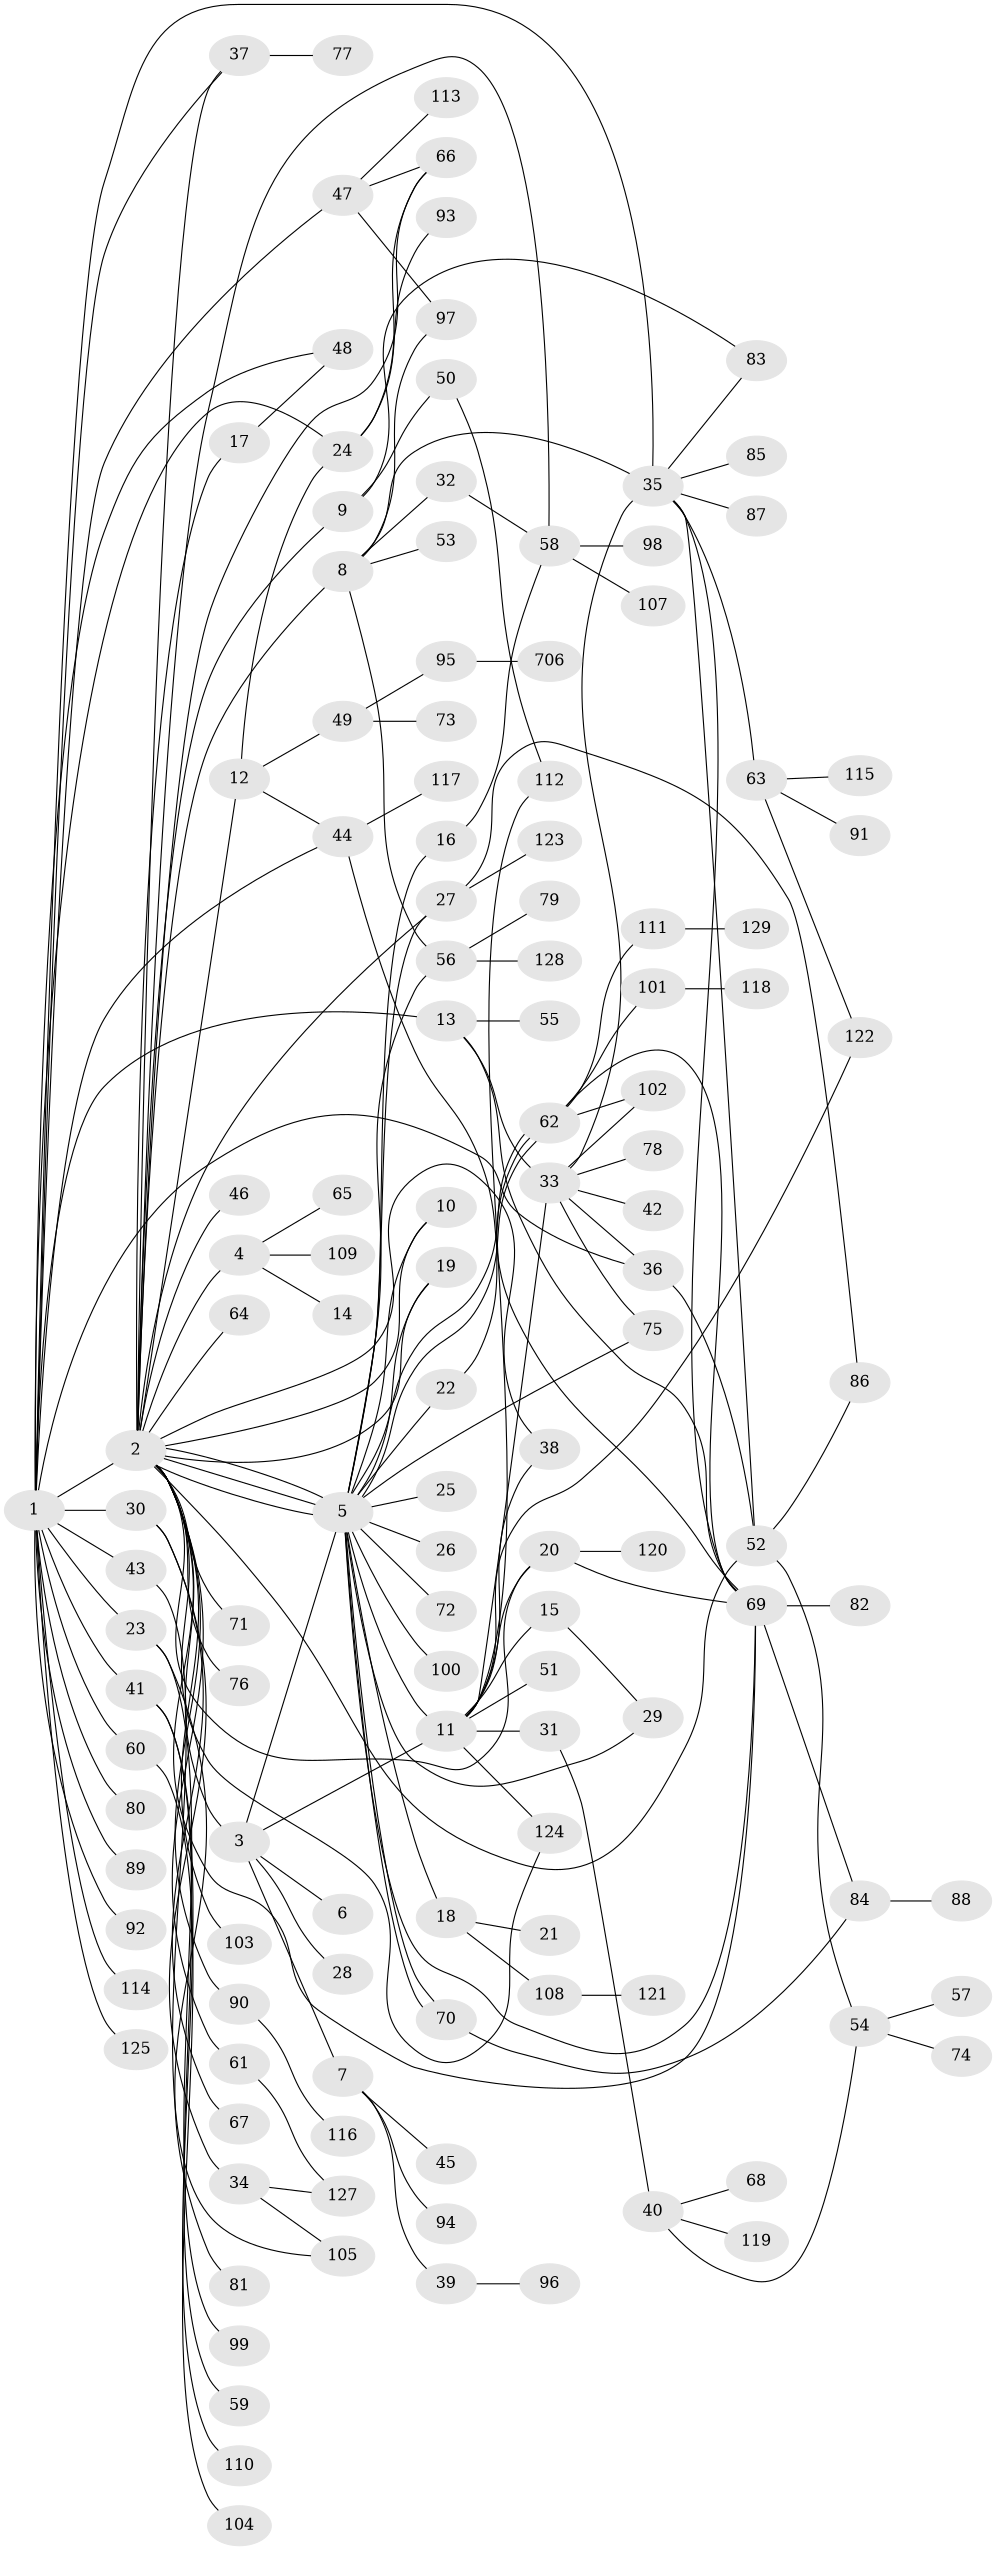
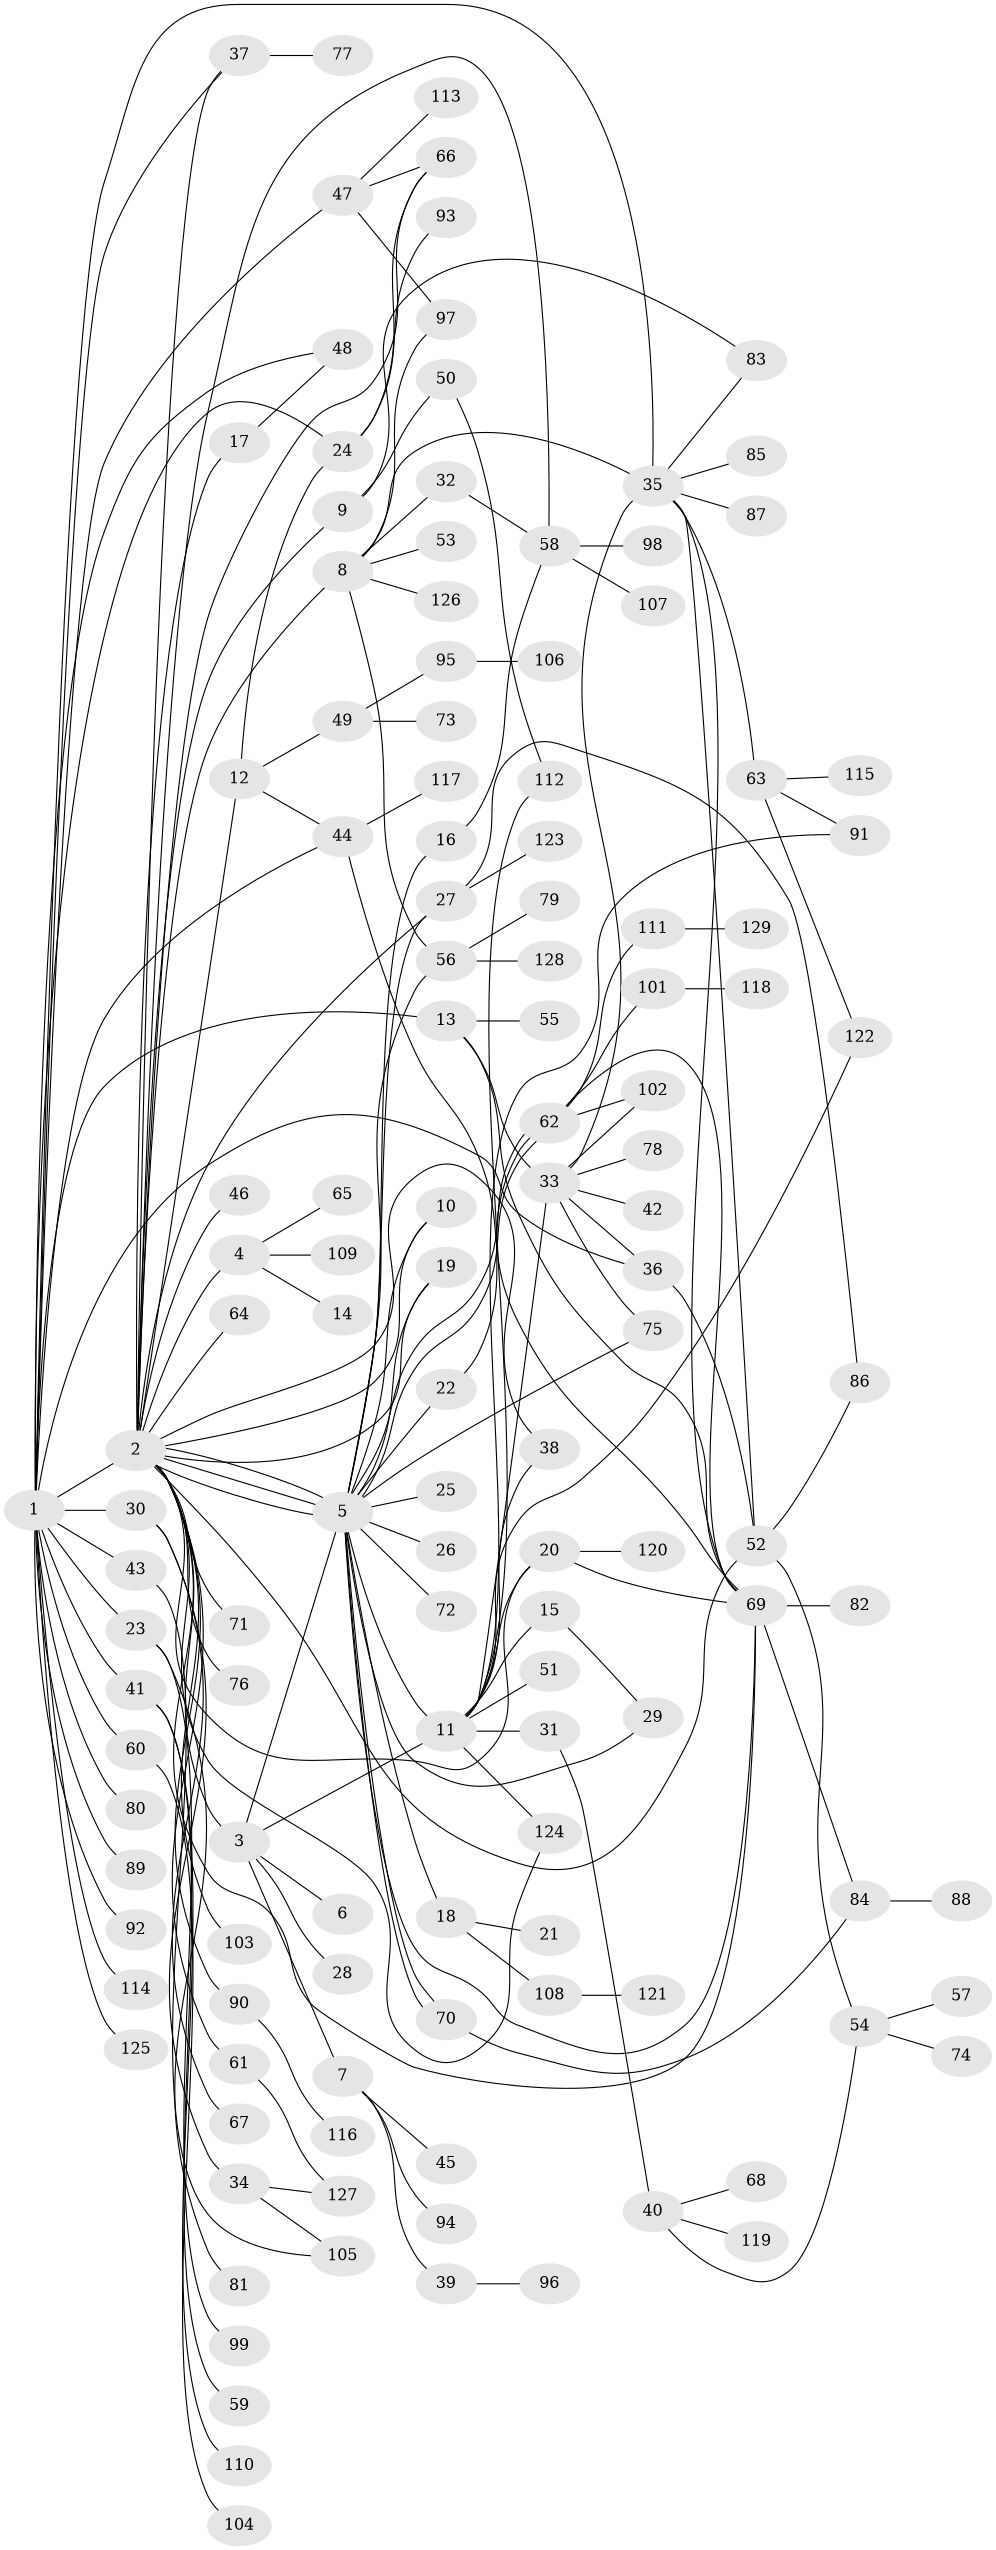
node "126": added
node "706": label "706" -> "106"
edge "91" -- "11": added
node "100": removed
